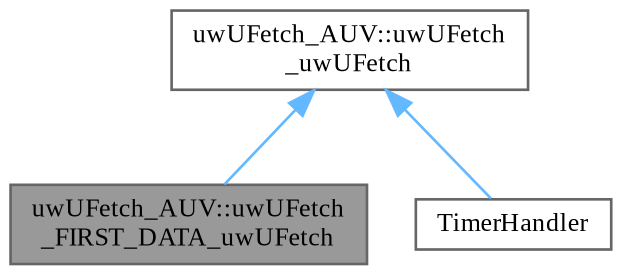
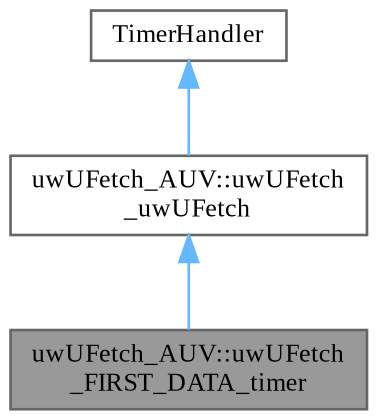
edge "TimerHandler" -> "uwUFetch_AUV::uwUFetch _uwUFetch": reversed
node "uwUFetch_AUV::uwUFetch _FIRST_DATA_uwUFetch": label "uwUFetch_AUV::uwUFetch _FIRST_DATA_uwUFetch" -> "uwUFetch_AUV::uwUFetch _FIRST_DATA_timer"
